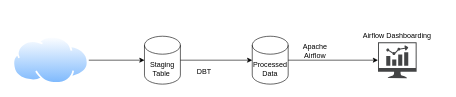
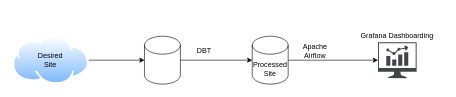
node "Airflow Dashboarding": label "Airflow Dashboarding" -> "Grafana Dashboarding"
node "Desired Site": added
node "Staging Table": removed
node "Processed Data": label "Processed Data" -> "Processed Site"
node "DBT": moved (204, 72) -> (204, 51)
